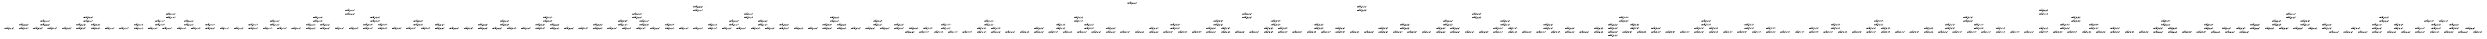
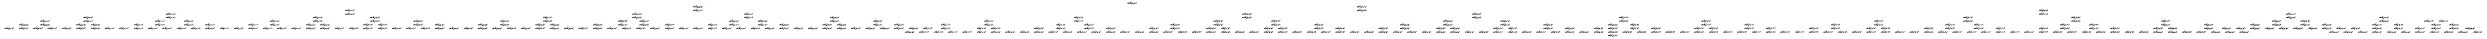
node "Node{data=[7826, 7826]}": added
